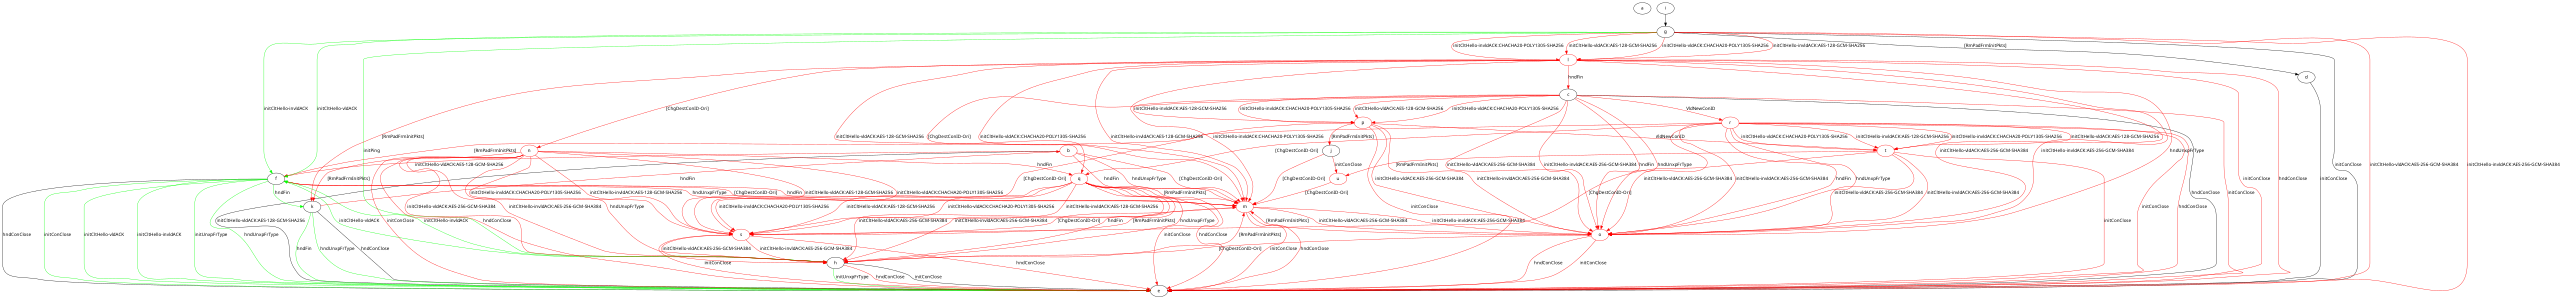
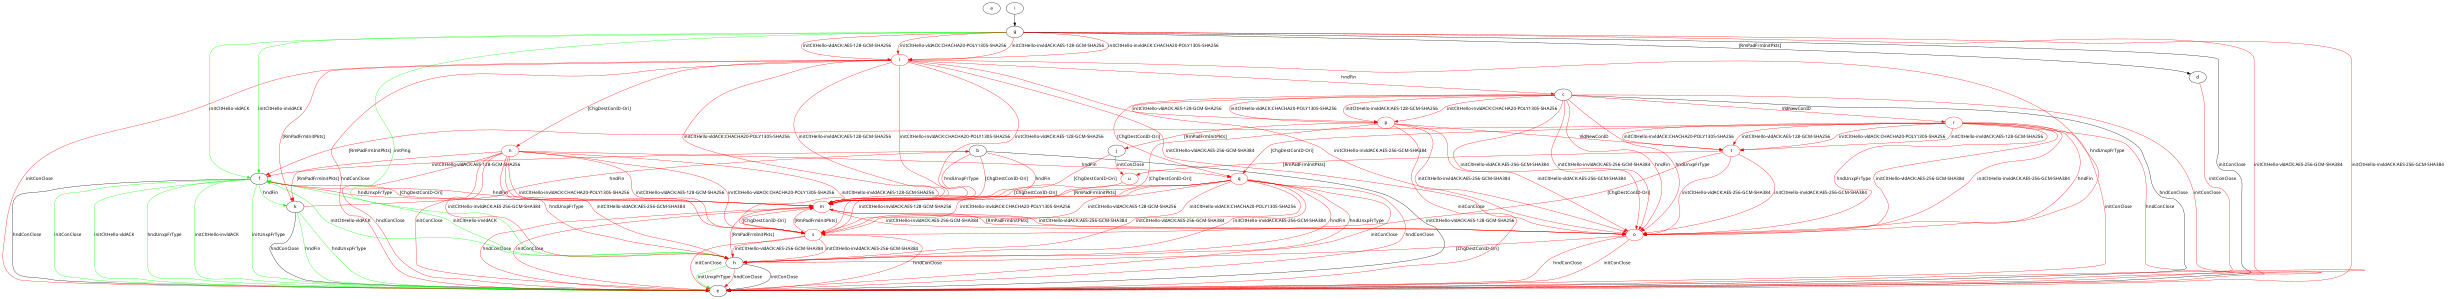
node "b": color red -> black
edge "t" -> "e": removed, label "initConClose"
edge "d" -> "e": color black -> red
